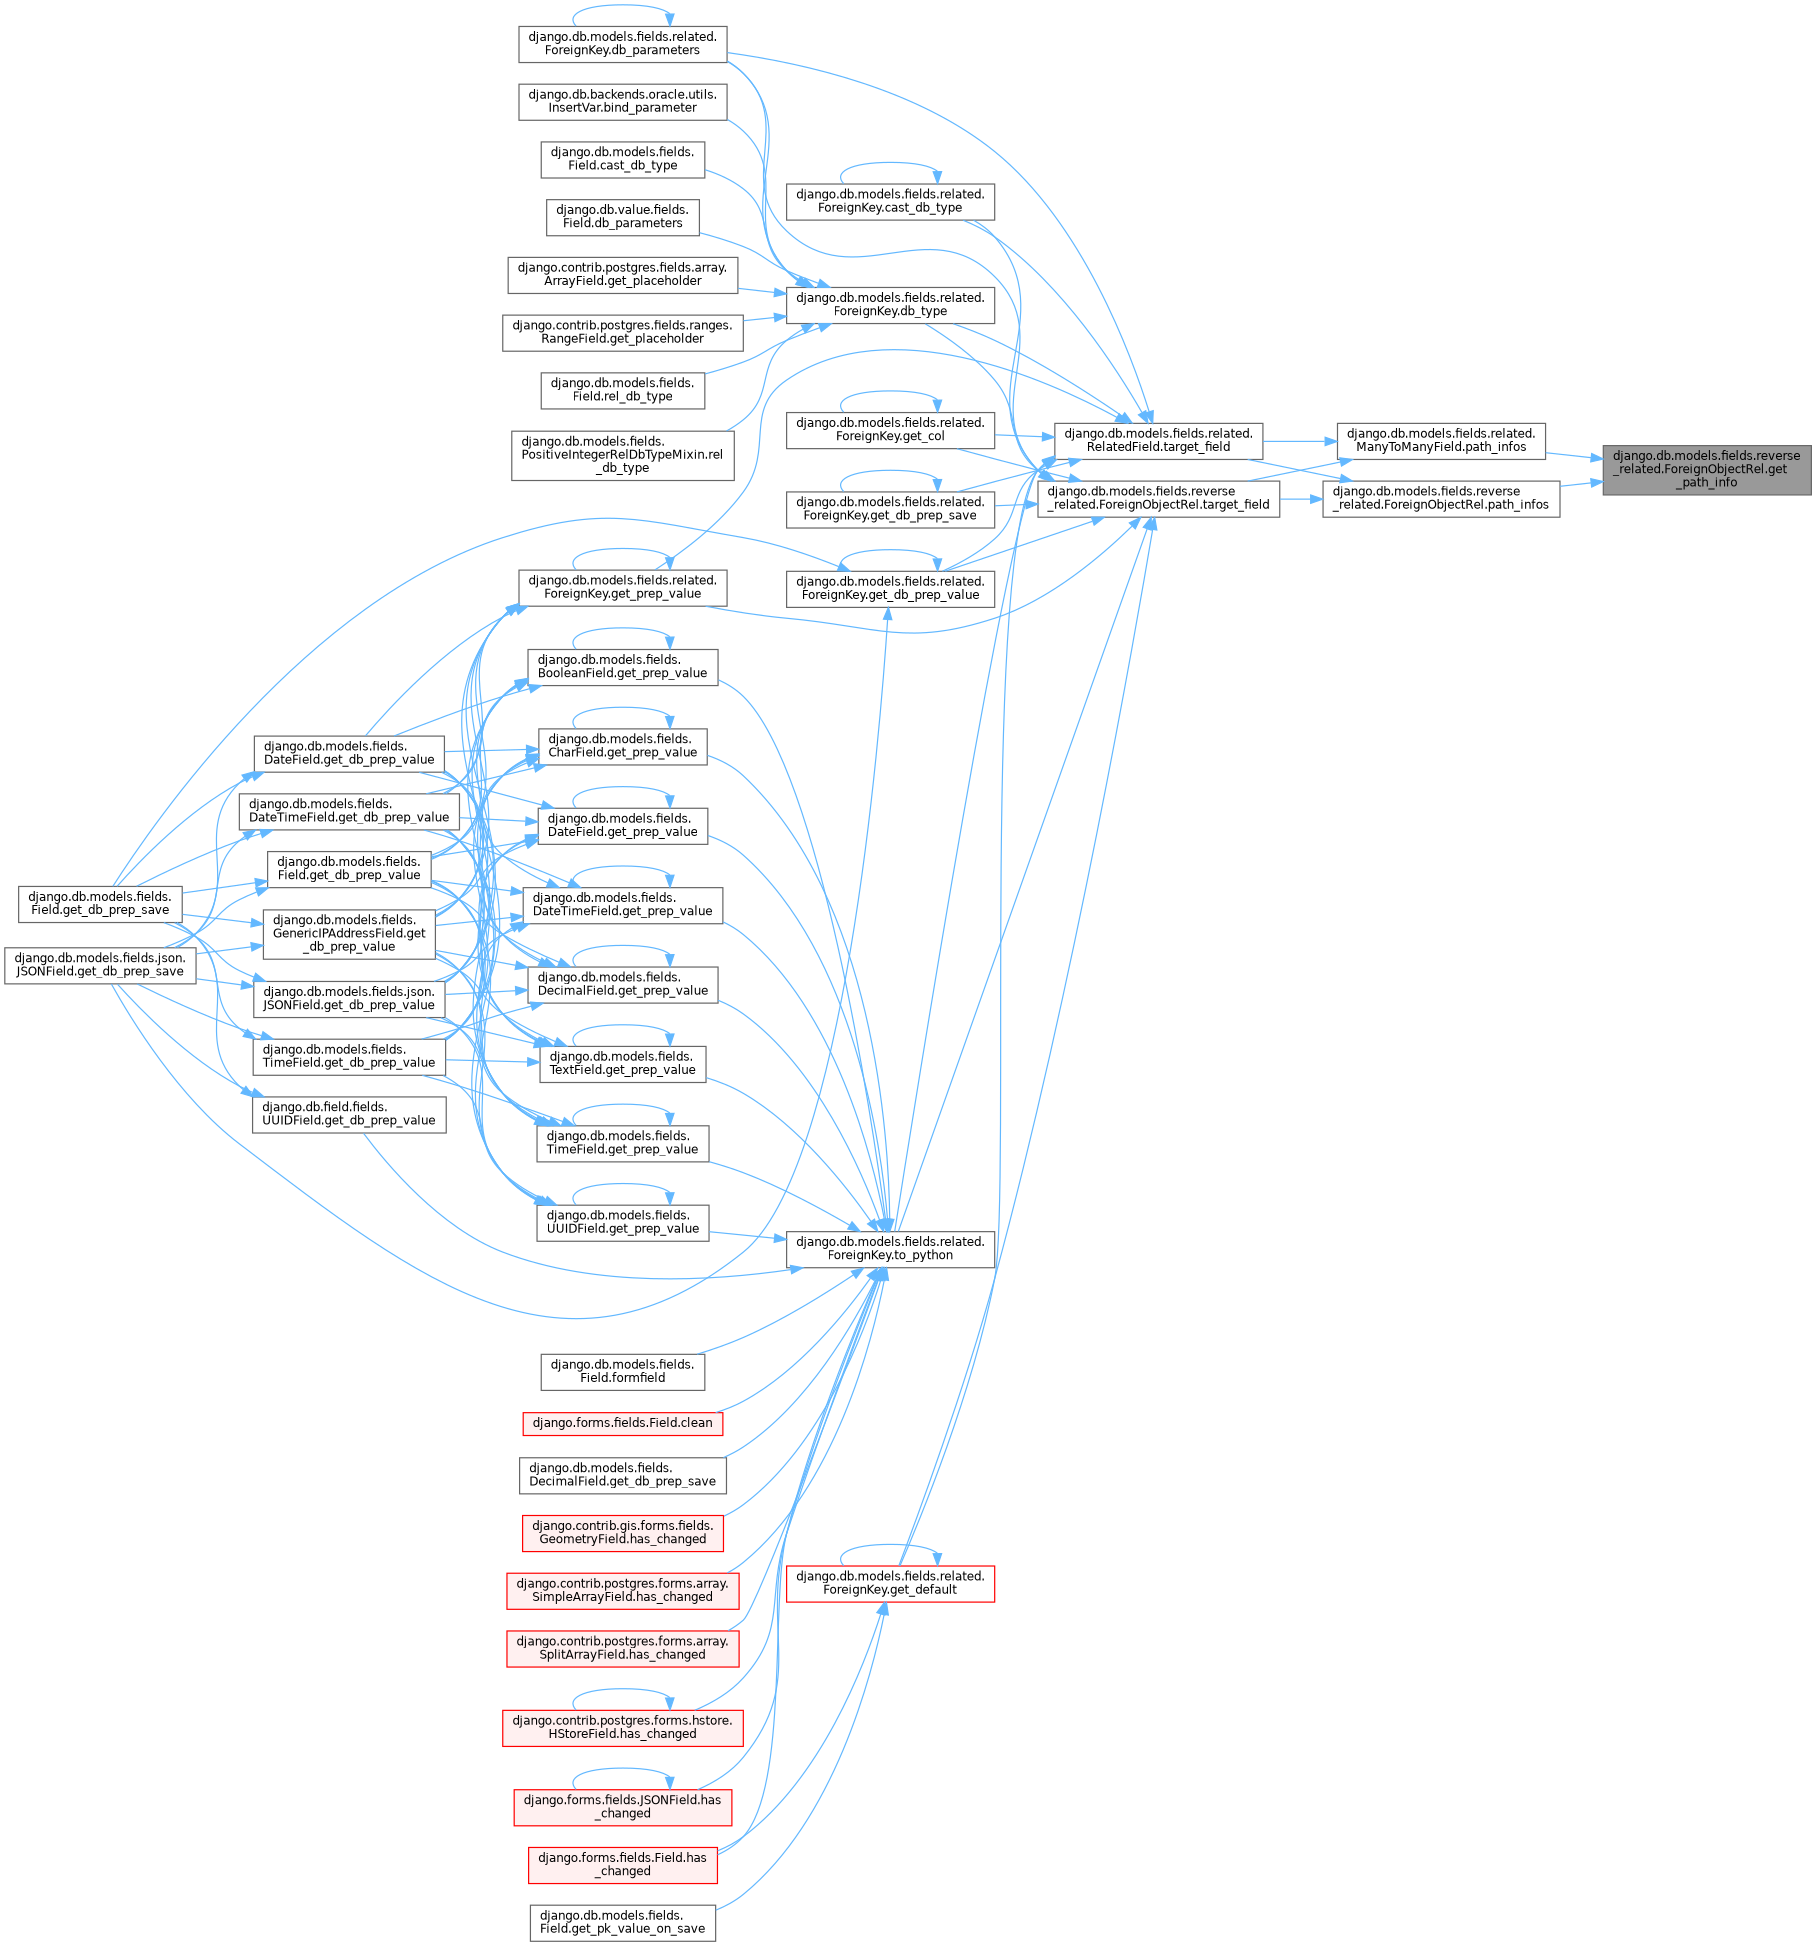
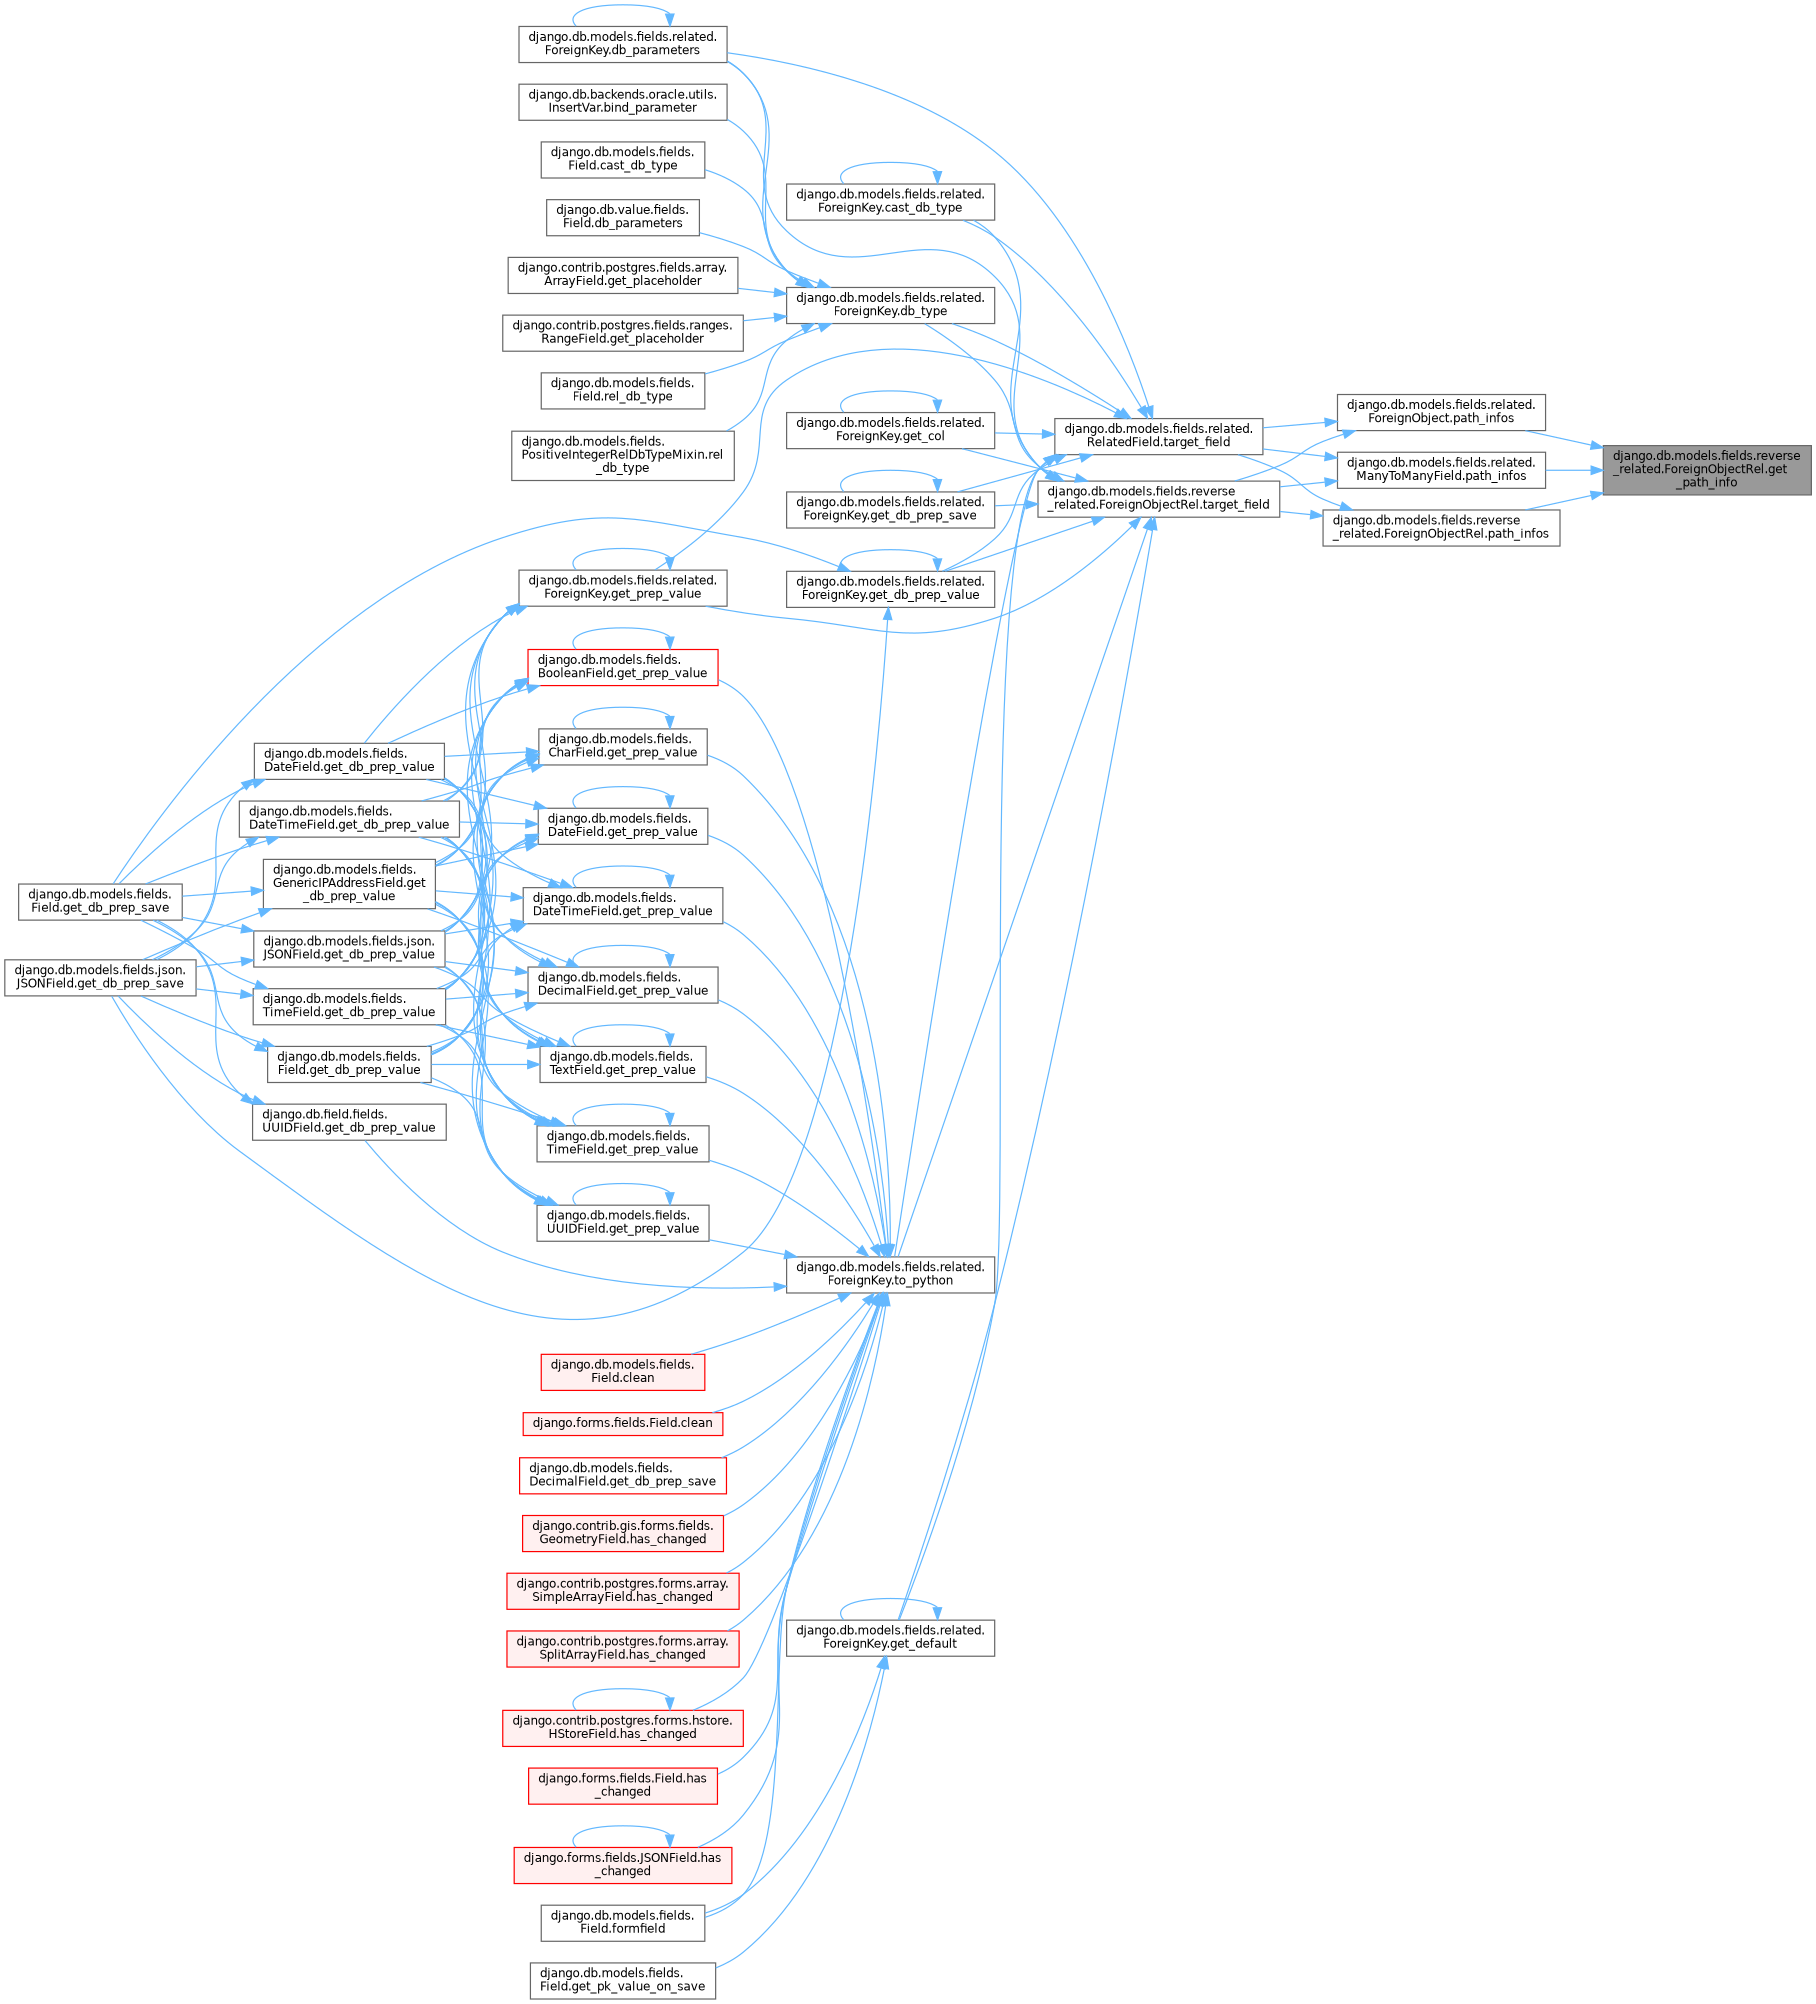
node "django.db.models.fields.related. ForeignObject.path_infos": added
node "django.db.models.fields. BooleanField.get_prep_value": color grey40 -> red
edge "django.db.models.fields. Field.get_db_prep_value" -> "django.db.models.fields.related. ForeignKey.get_prep_value": removed
node "django.db.models.fields. Field.clean": added
node "django.db.models.fields. DecimalField.get_db_prep_save": color grey40 -> red
node "django.db.models.fields.related. ForeignKey.get_default": color red -> grey40
edge "django.forms.fields.Field.has _changed" -> "django.db.models.fields.related. ForeignKey.get_default": now "django.db.models.fields. Field.formfield" -> "django.db.models.fields.related. ForeignKey.get_default"
